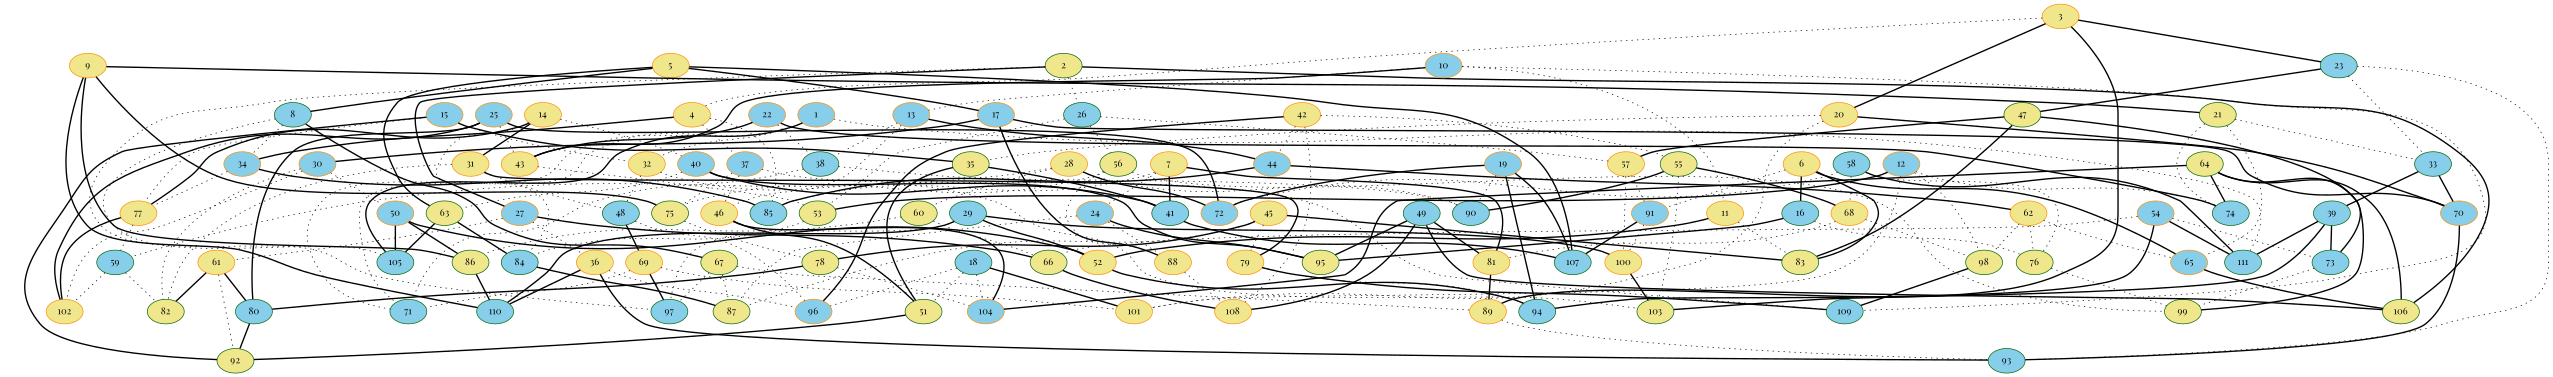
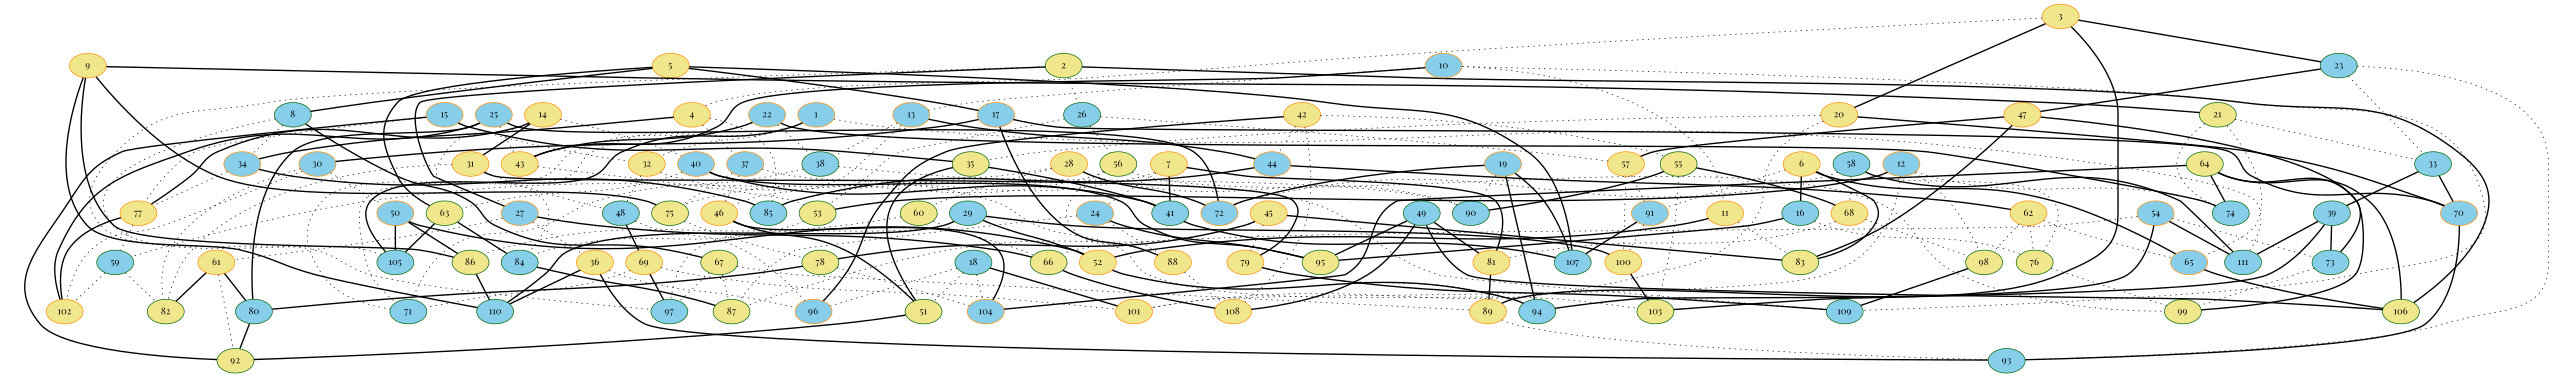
node "47": color darkgreen -> darkorange
